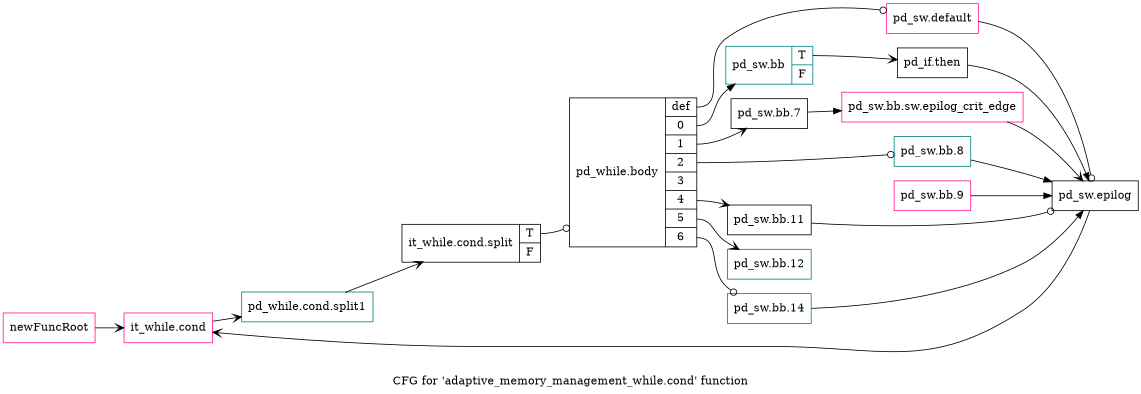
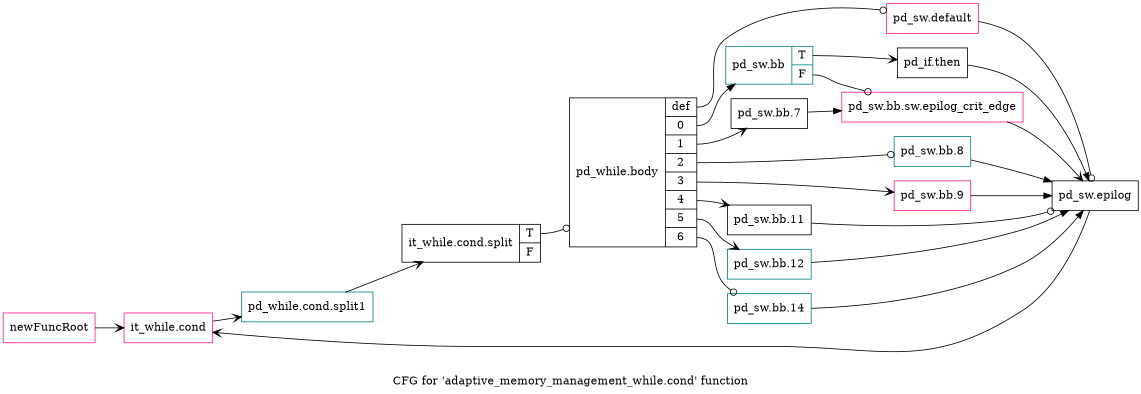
edge "pd_sw.bb" -> "pd_sw.bb.sw.epilog_crit_edge": added
edge "pd_while.body" -> "pd_sw.bb.9": added
edge "pd_sw.bb.12" -> "pd_sw.epilog": added
